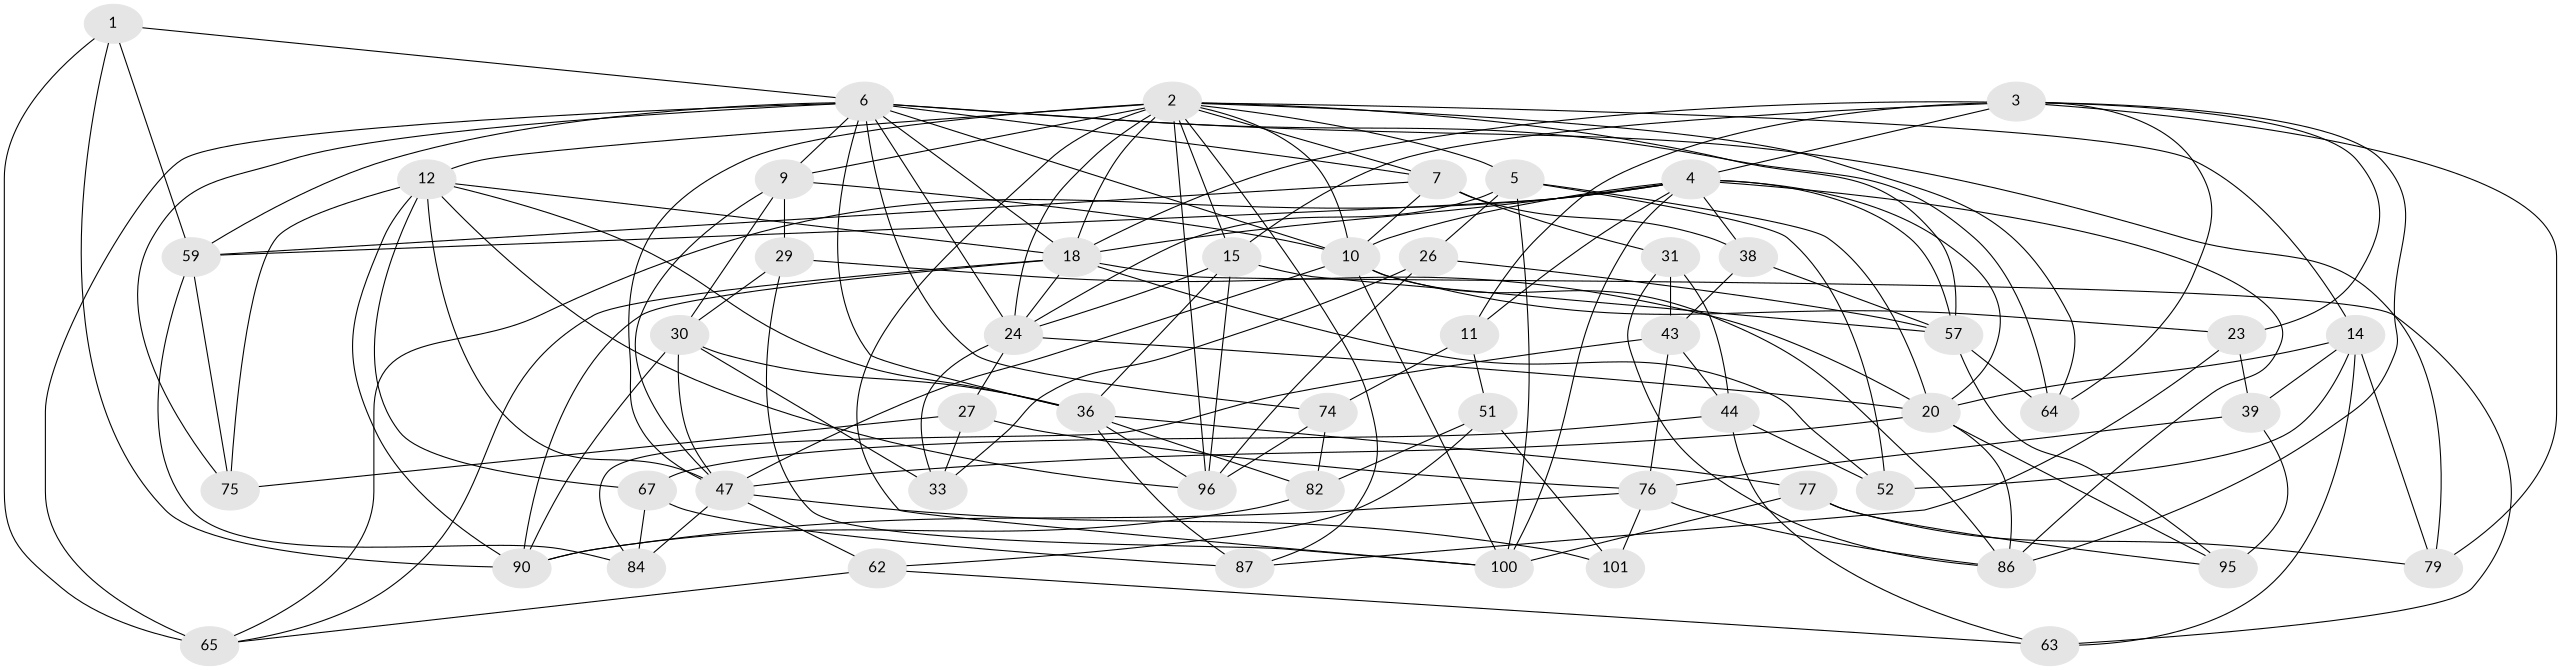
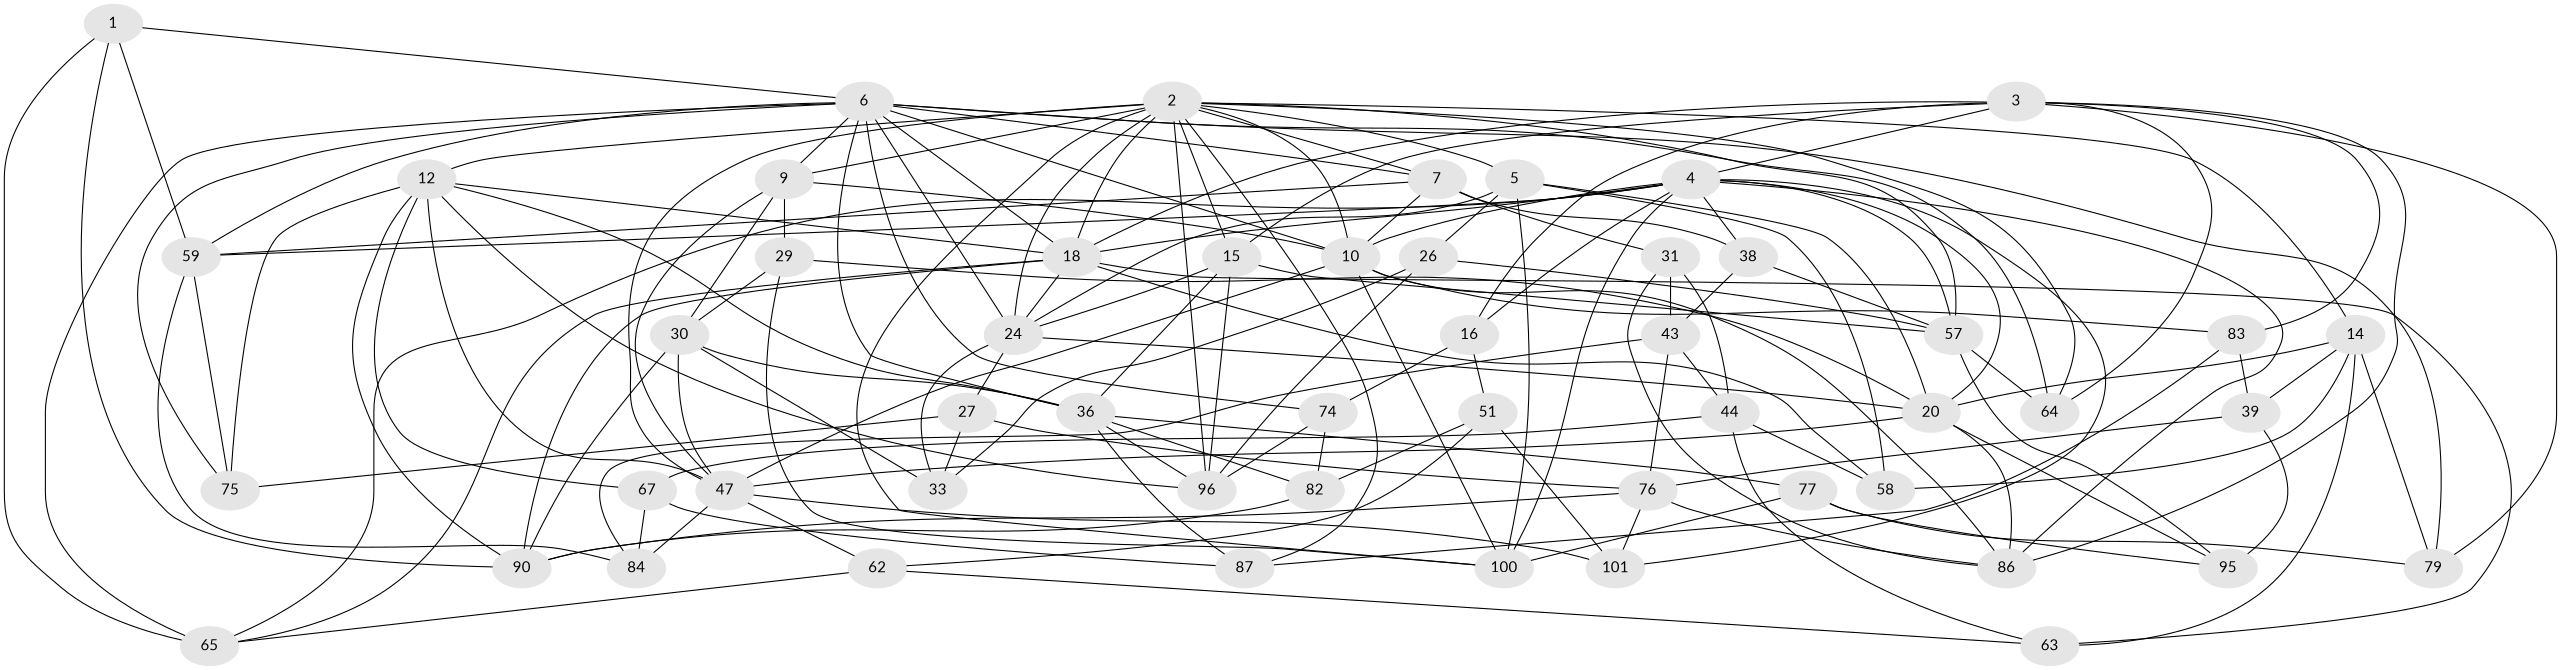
node "11": label "11" -> "16"
node "23": label "23" -> "83"
edge "4" -- "101": added
node "52": label "52" -> "58"
